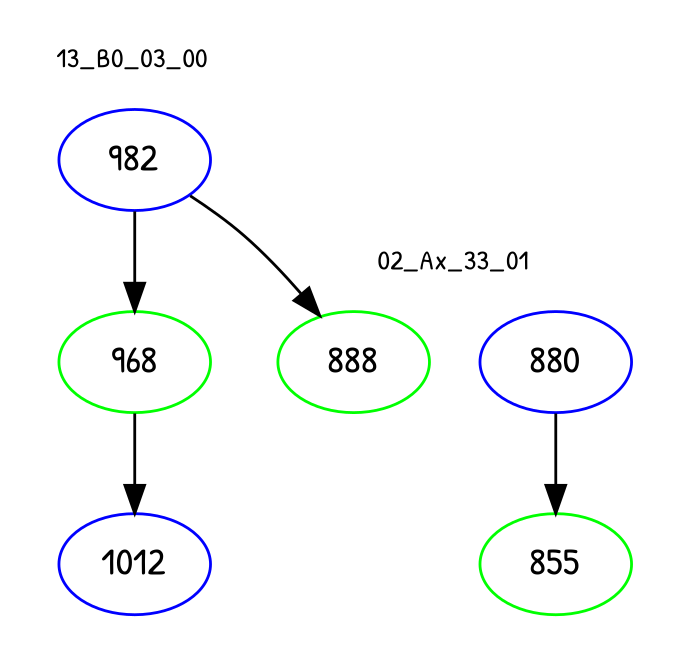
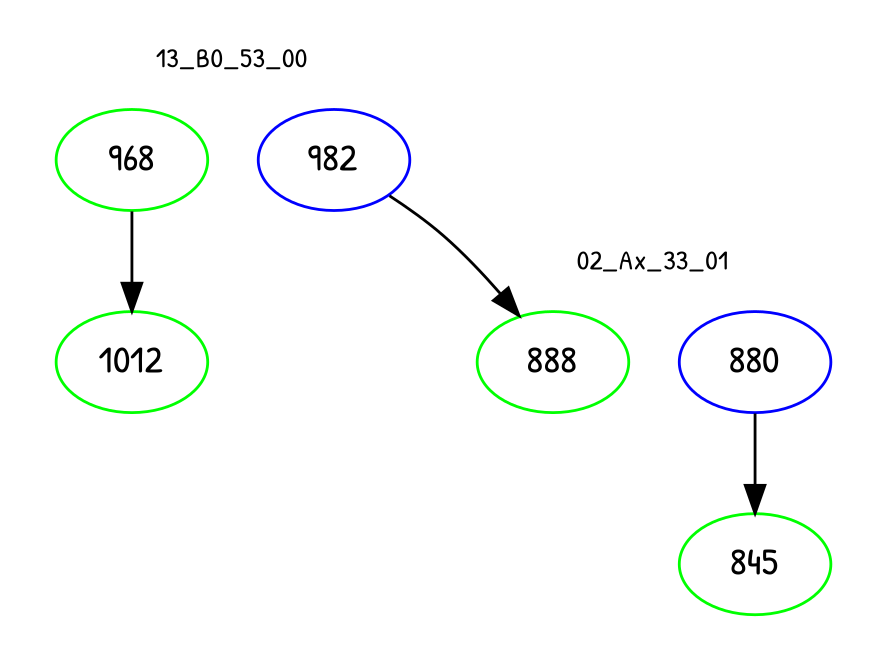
cluster "13_B0_03_00": label "13_B0_03_00" -> "13_B0_53_00"
edge "982" -> "968": removed
node "1012": color blue -> green
node "855": label "855" -> "845"
